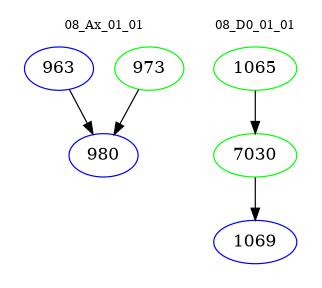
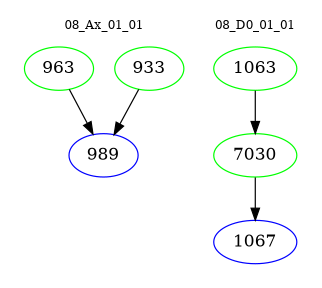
node "963": color blue -> green
node "973": label "973" -> "933"
node "1065": label "1065" -> "1063"
node "980": label "980" -> "989"
node "1069": label "1069" -> "1067"
